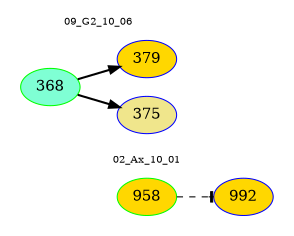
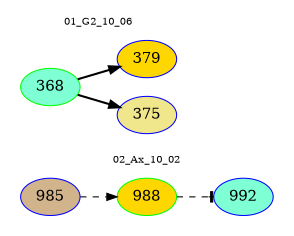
cluster "09_G2_10_06": label "09_G2_10_06" -> "01_G2_10_06"
cluster "02_Ax_10_01": label "02_Ax_10_01" -> "02_Ax_10_02"
node "985": added
node "958": label "958" -> "988"
node "992": fillcolor gold -> aquamarine
